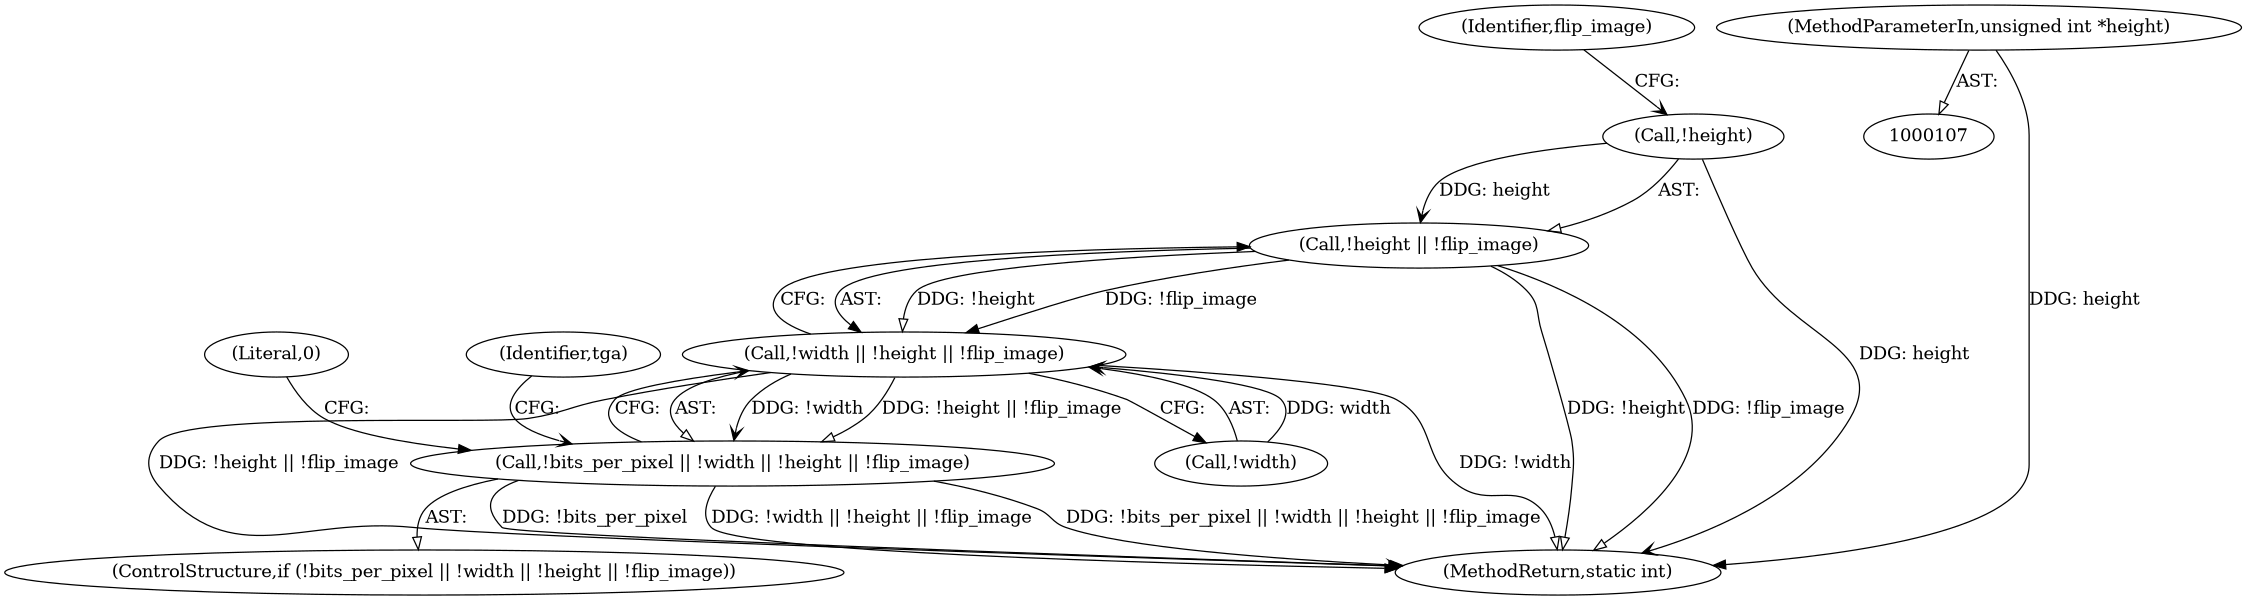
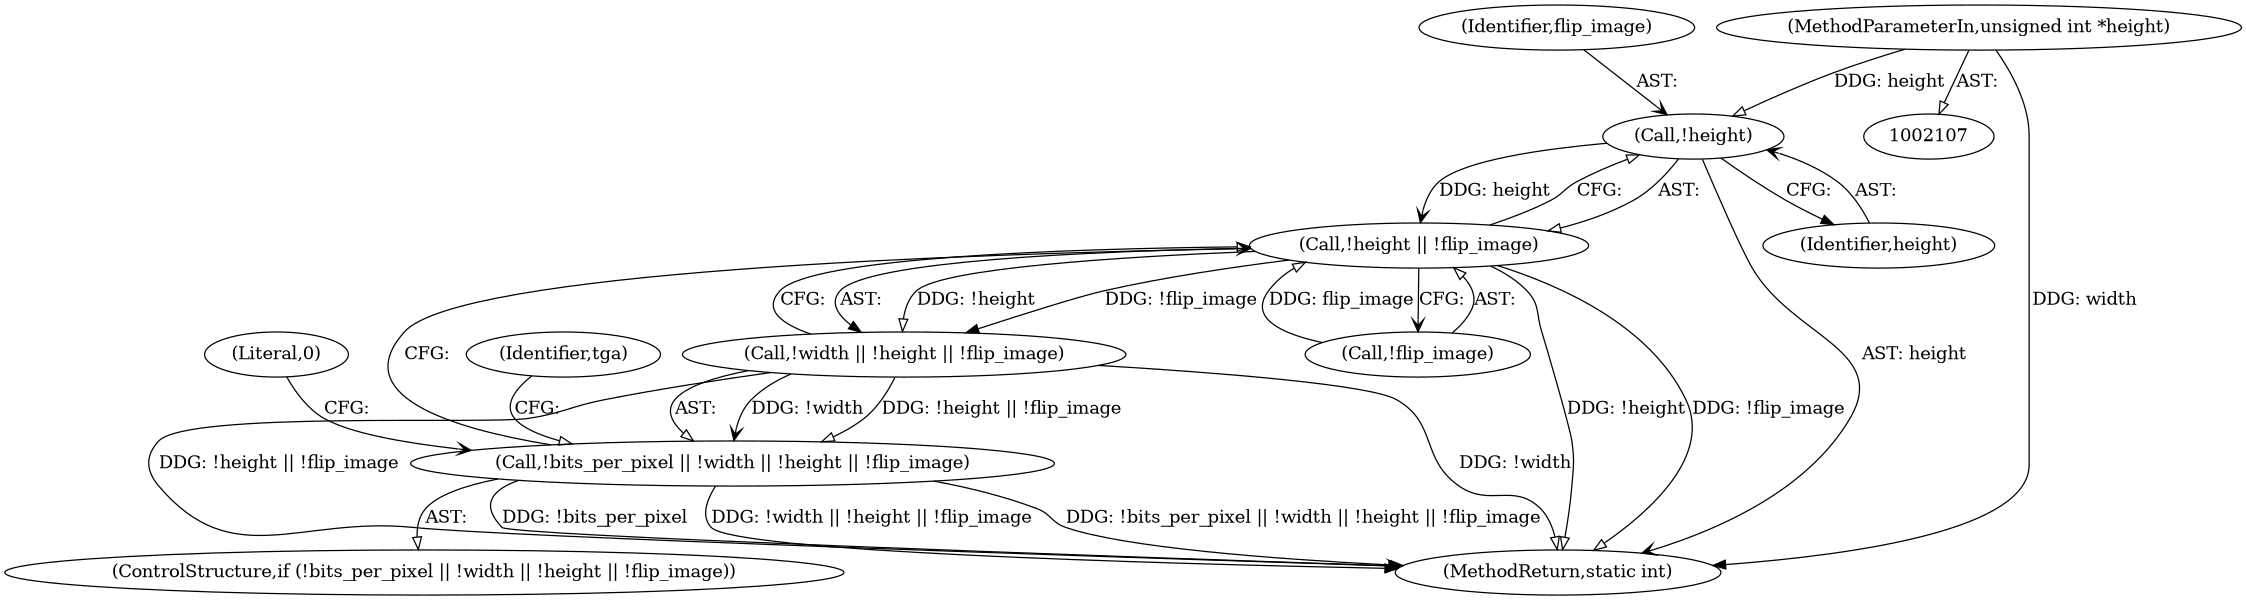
edge "(MethodParameterIn,unsigned int *height)" -> "(Call,!height)": added, label "DDG: height"
edge "(Identifier,flip_image)" -> "(Call,!height)": label "CFG: " -> "AST: "
node "1000107": label "1000107" -> "1002107"
edge "(Call,!height || !flip_image)" -> "(Call,!height)": added, label "CFG:"
node "(Identifier,height)": added
edge "(Call,!width || !height || !flip_image)" -> "(Call,!height || !flip_image)": arrowhead normal -> onormal
edge "(MethodParameterIn,unsigned int *height)" -> "(MethodReturn,static int)": label "DDG: height" -> "DDG: width"
node "(Call,!flip_image)": added
edge "(Call,!height)" -> "(MethodReturn,static int)": label "DDG: height" -> "AST: height"
edge "(Call,!bits_per_pixel || !width || !height || !flip_image)" -> "(Call,!width || !height || !flip_image)": now "(Call,!bits_per_pixel || !width || !height || !flip_image)" -> "(Call,!height || !flip_image)"
edge "(Identifier,tga)" -> "(Call,!bits_per_pixel || !width || !height || !flip_image)": arrowhead vee -> onormal
edge "(Literal,0)" -> "(Call,!bits_per_pixel || !width || !height || !flip_image)": arrowhead normal -> vee
node "(Call,!width)": removed
